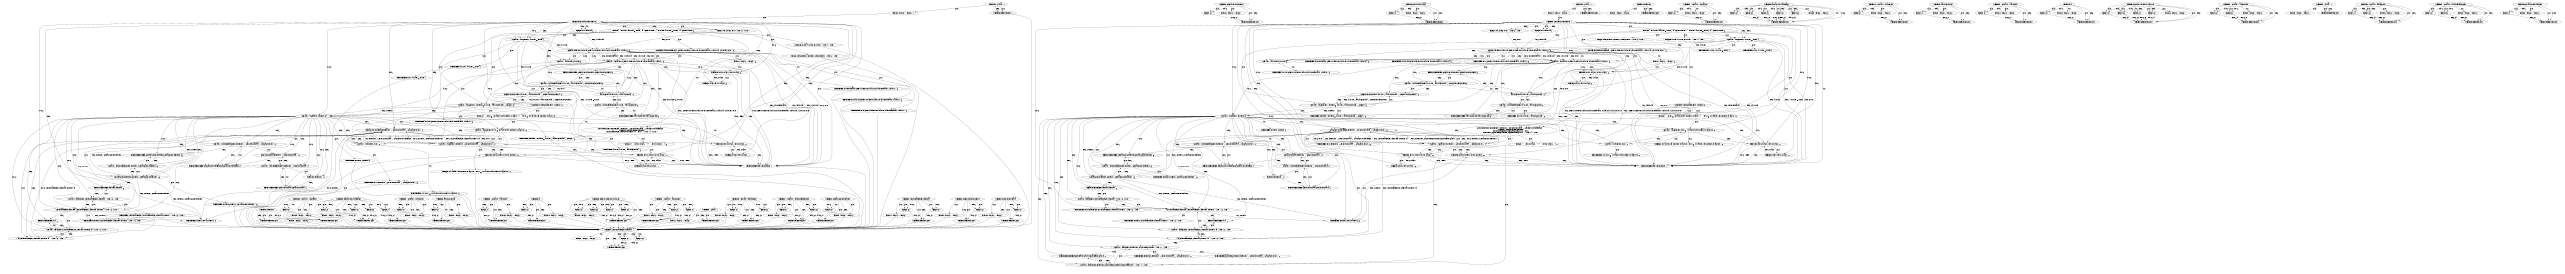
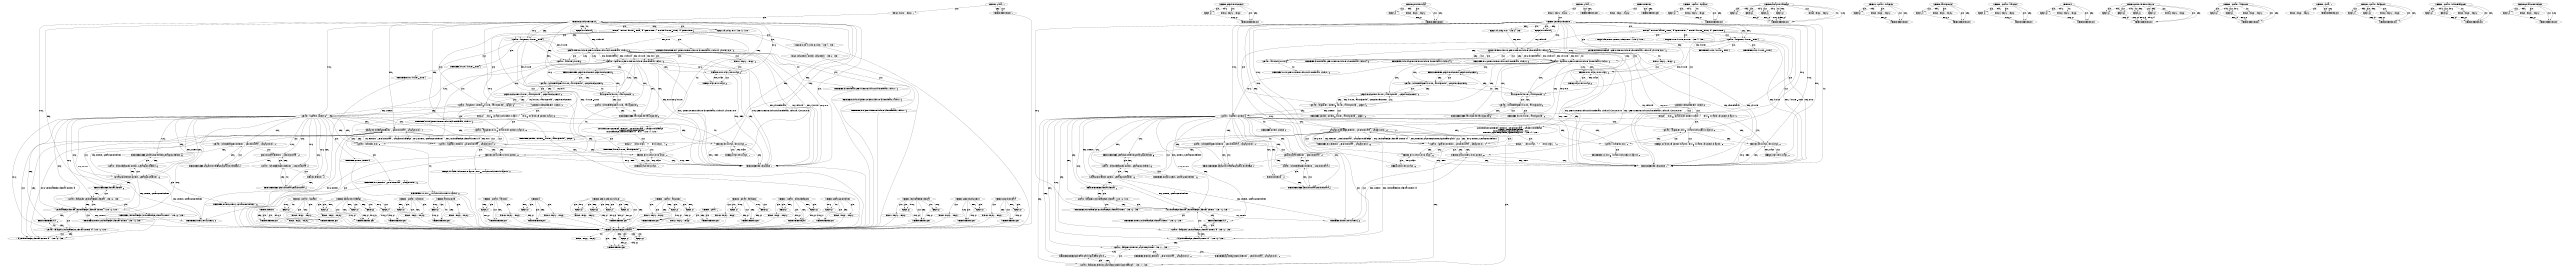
node "(PARAM,p5)": removed
